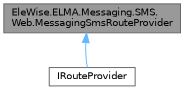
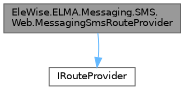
edge "IRouteProvider" -> "EleWise.ELMA.Messaging.SMS. Web.MessagingSmsRouteProvider": reversed
